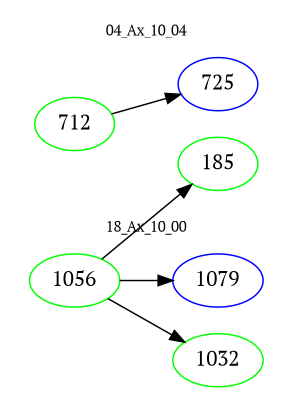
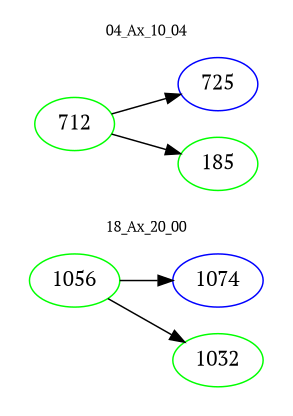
edge "1056" -> "185": now "712" -> "185"
cluster "18_Ax_10_00": label "18_Ax_10_00" -> "18_Ax_20_00"
node "1079": label "1079" -> "1074"
